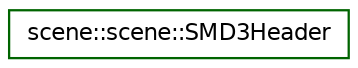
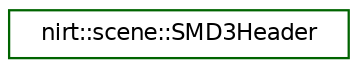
node "scene::scene::SMD3Header": label "scene::scene::SMD3Header" -> "nirt::scene::SMD3Header"
